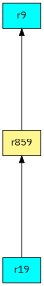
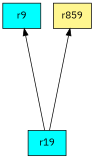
edge "r859" -> "r9": now "r19" -> "r9"
